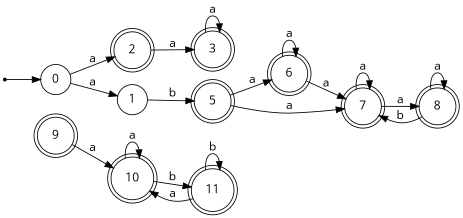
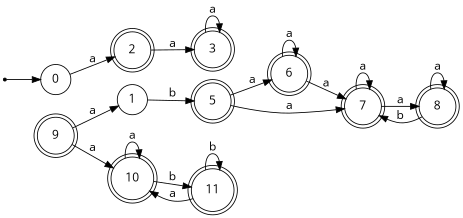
edge "0" -> "1": now "9" -> "1"
